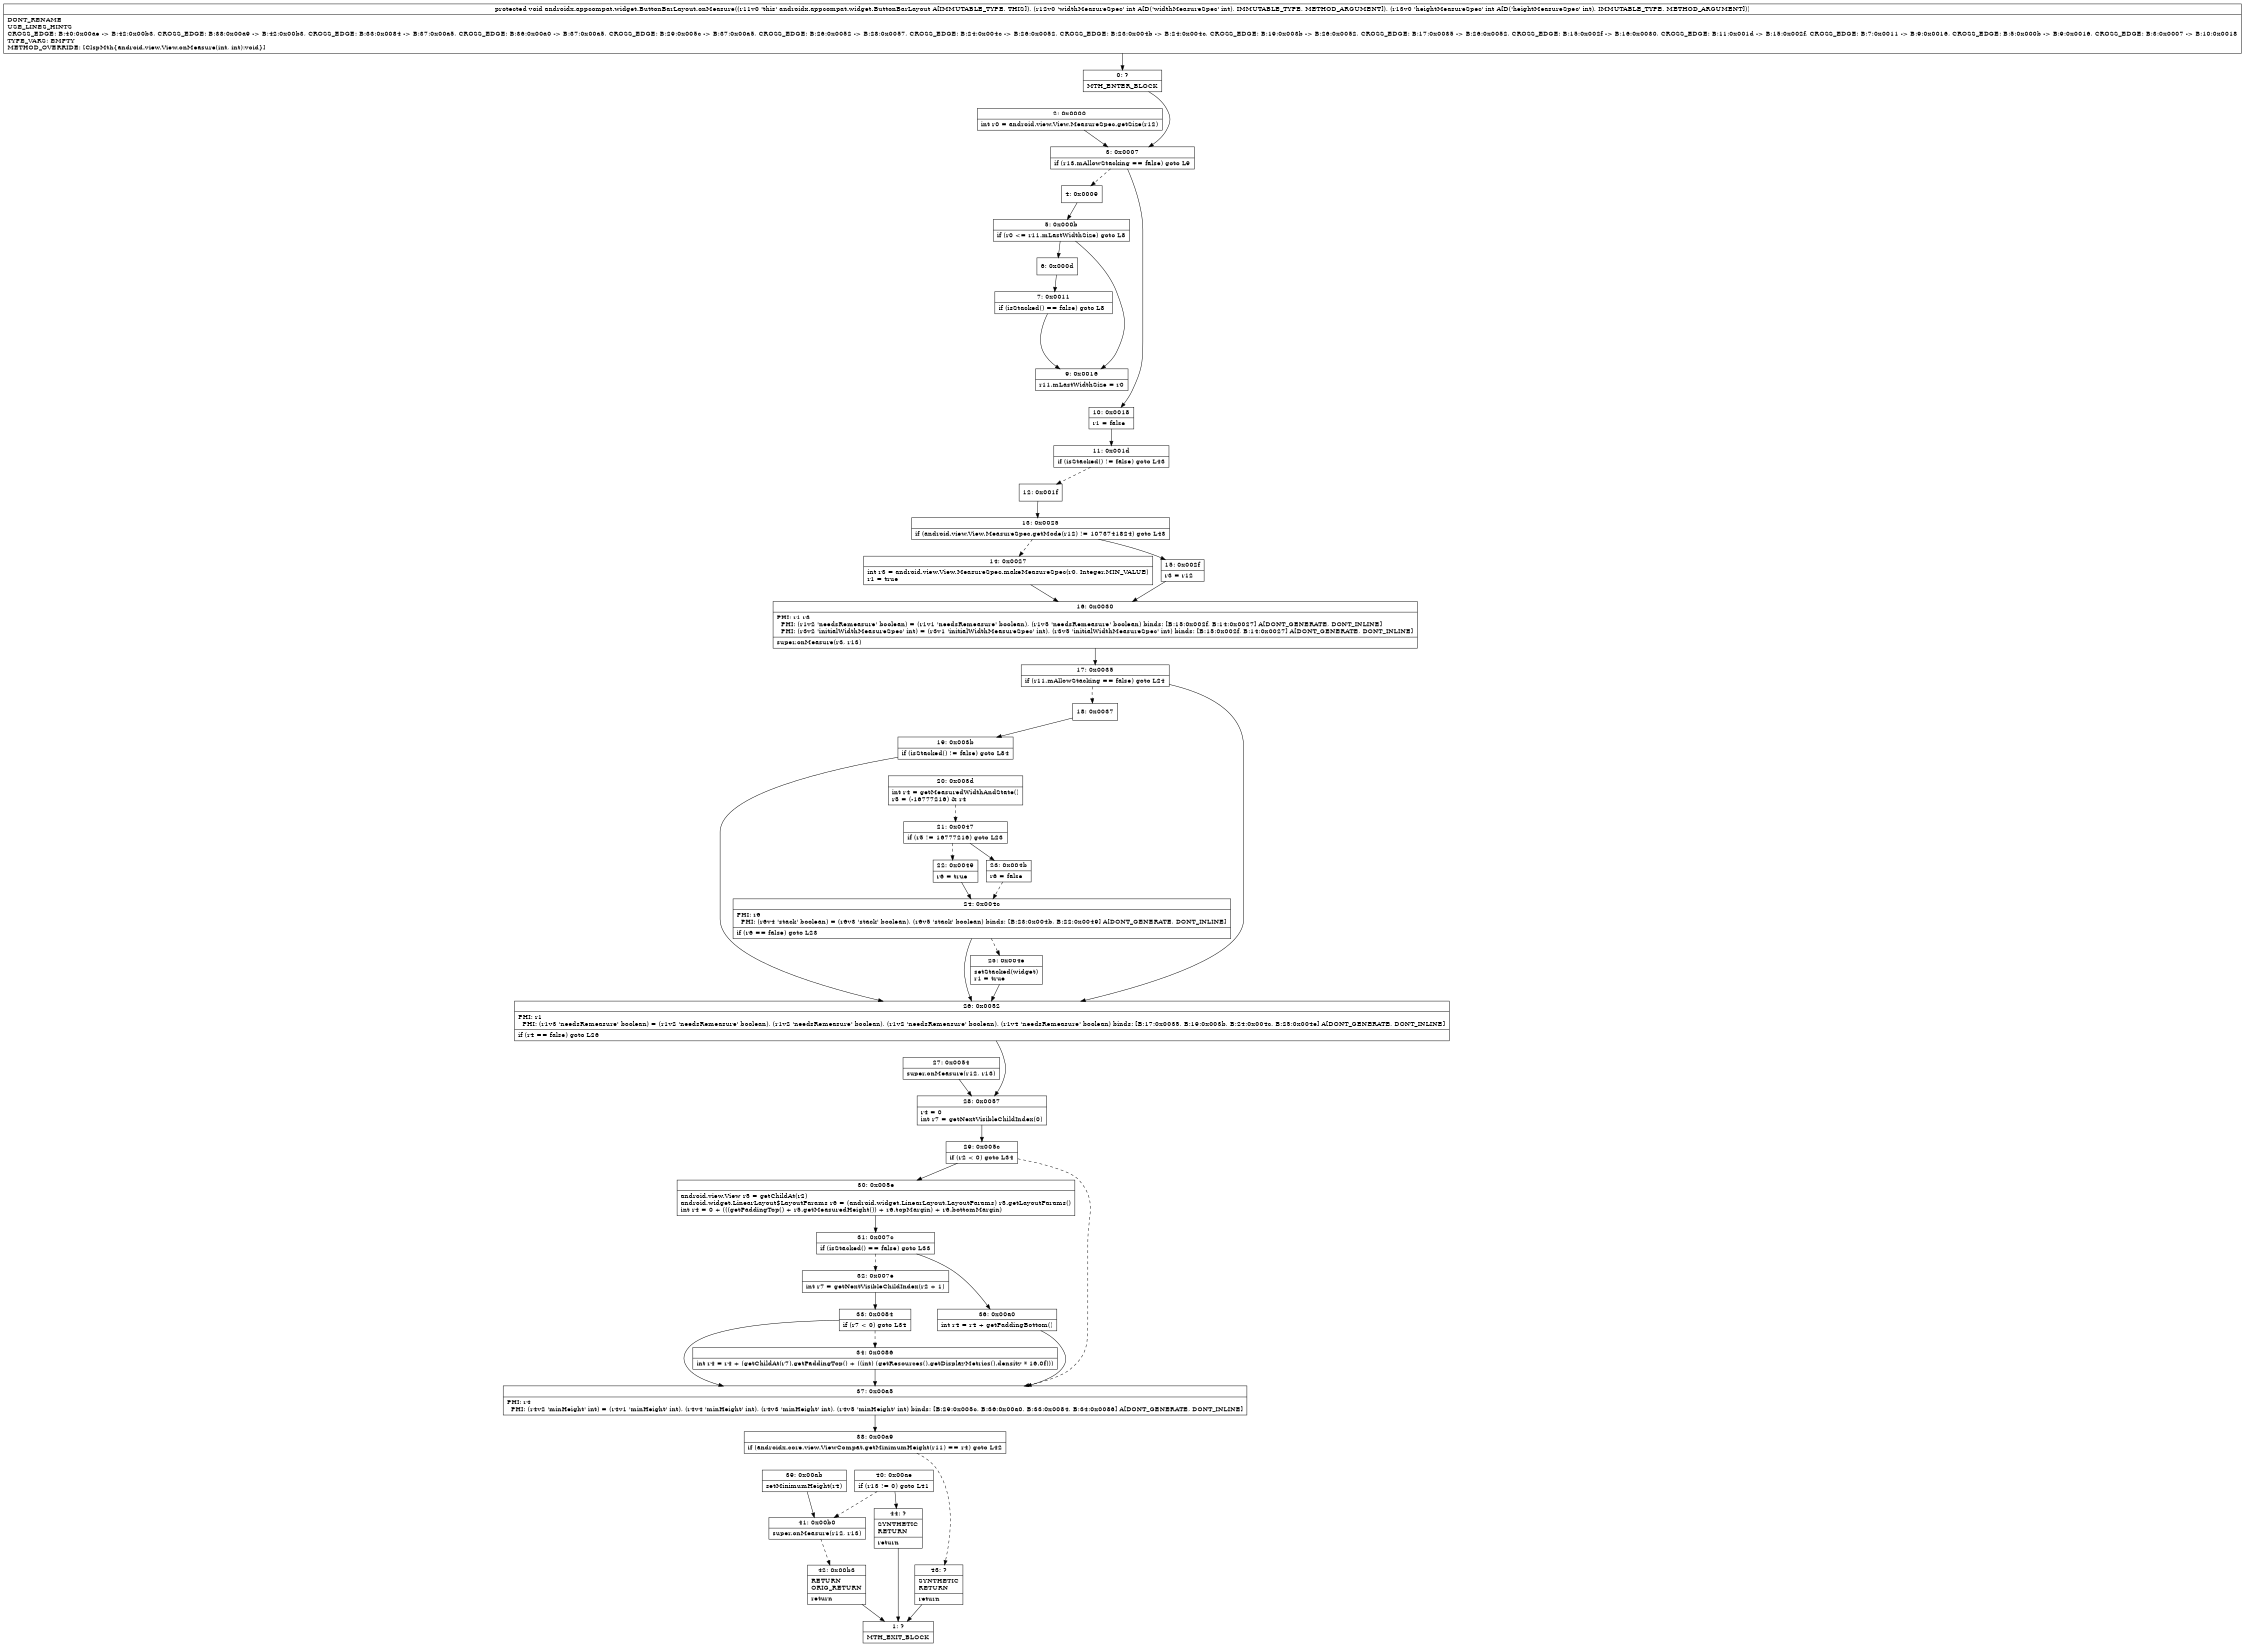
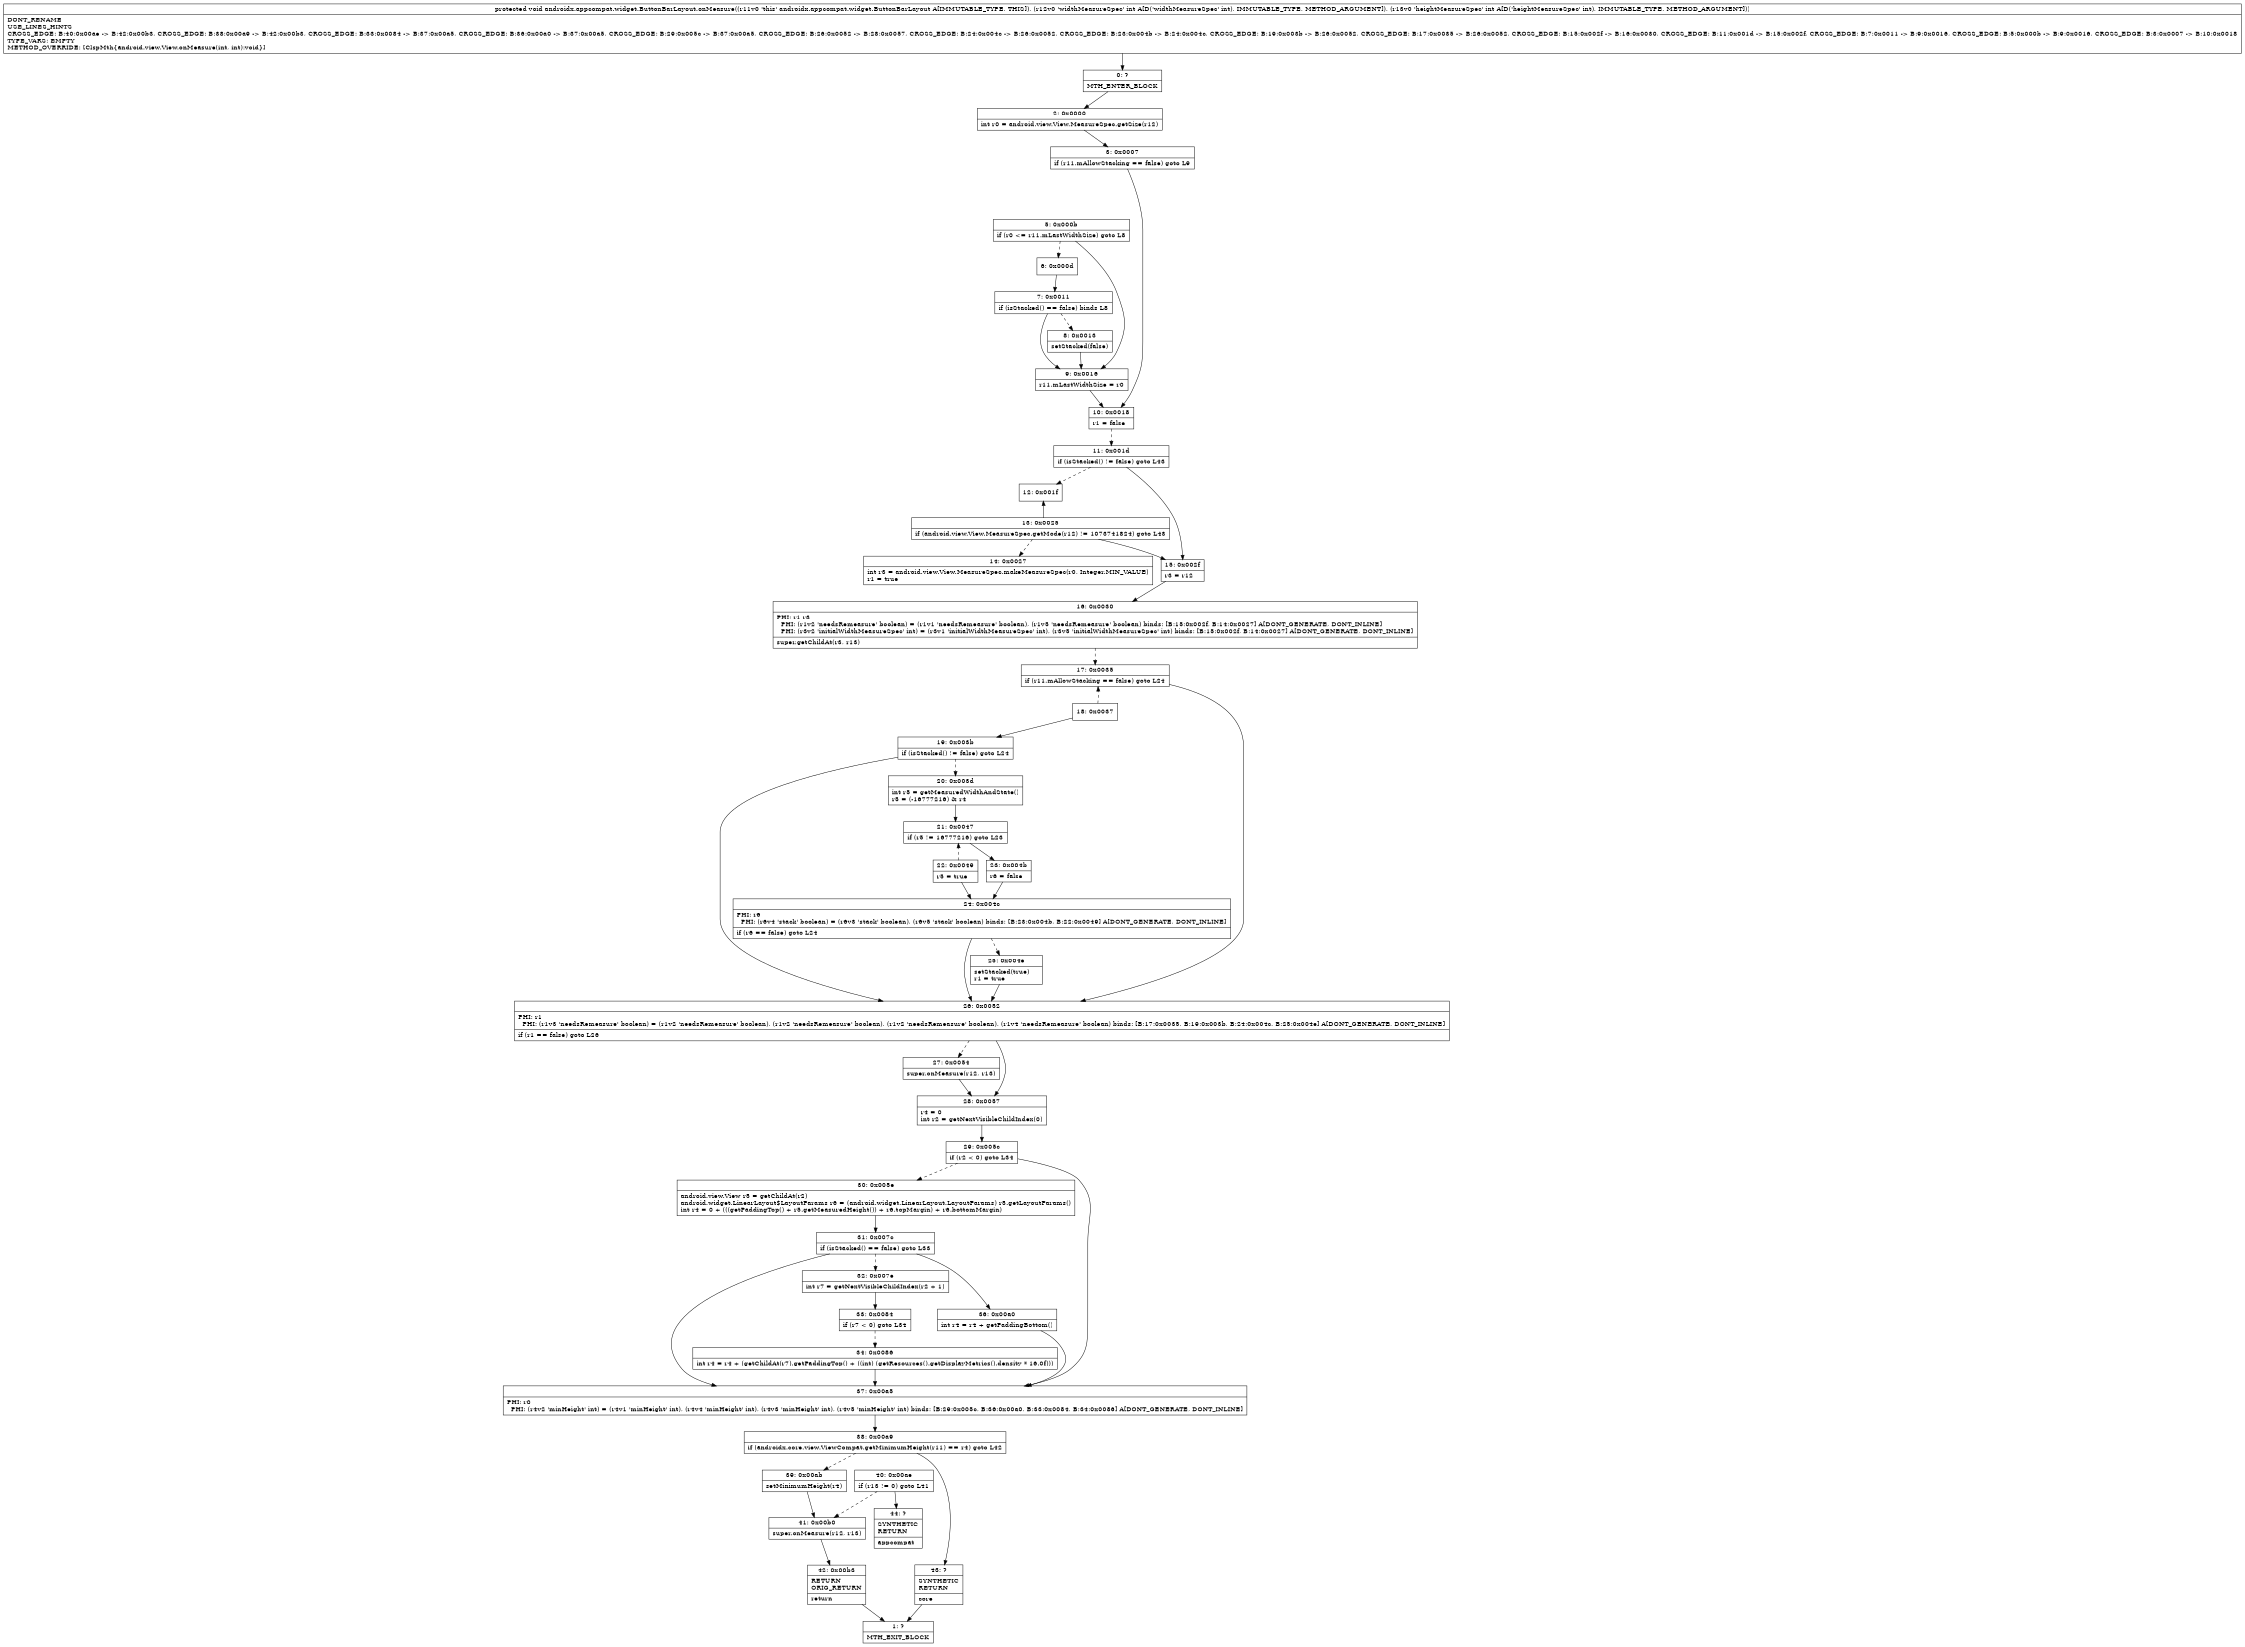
edge "0: ?" -> "3: 0x0007": now "0: ?" -> "2: 0x0000"
node "3: 0x0007": text "if (r13.mAllowStacking == false) goto L9" -> "if (r11.mAllowStacking == false) goto L9"
node "4: 0x0009": removed
edge "5: 0x000b" -> "6: 0x000d": style solid -> dashed
node "7: 0x0011": text "if (isStacked() == false) goto L8" -> "if (isStacked() == false) binds L8"
node "8: 0x0013": added
edge "9: 0x0016" -> "10: 0x0018": added
edge "10: 0x0018" -> "11: 0x001d": style solid -> dashed
edge "11: 0x001d" -> "15: 0x002f": added
edge "12: 0x001f" -> "13: 0x0025": reversed
edge "14: 0x0027" -> "16: 0x0030": removed
node "16: 0x0030": text "super.onMeasure(r3, r13)" -> "super.getChildAt(r3, r13)"
edge "16: 0x0030" -> "17: 0x0035": style solid -> dashed
edge "17: 0x0035" -> "18: 0x0037": reversed
node "19: 0x003b": text "if (isStacked() != false) goto L84" -> "if (isStacked() != false) goto L24"
edge "19: 0x003b" -> "20: 0x003d": added
node "20: 0x003d": text "int r4 = getMeasuredWidthAndState()" -> "int r5 = getMeasuredWidthAndState()"
edge "20: 0x003d" -> "21: 0x0047": style dashed -> solid
edge "21: 0x0047" -> "22: 0x0049": reversed
node "22: 0x0049": text "r6 = true" -> "r5 = true"
edge "23: 0x004b" -> "24: 0x004c": style dashed -> solid
node "24: 0x004c": text "if (r6 == false) goto L23" -> "if (r6 == false) goto L24"
node "25: 0x004e": text "setStacked(widget)" -> "setStacked(true)"
node "26: 0x0052": text "if (r4 == false) goto L26" -> "if (r1 == false) goto L26"
edge "26: 0x0052" -> "27: 0x0054": added
node "28: 0x0057": text "int r7 = getNextVisibleChildIndex(0)" -> "int r2 = getNextVisibleChildIndex(0)"
edge "29: 0x005c" -> "30: 0x005e": style solid -> dashed
edge "29: 0x005c" -> "37: 0x00a5": style dashed -> solid
edge "33: 0x0084" -> "37: 0x00a5": now "31: 0x007c" -> "37: 0x00a5"
node "37: 0x00a5": text "PHI: r4" -> "PHI: r0"
edge "38: 0x00a9" -> "39: 0x00ab": added
edge "38: 0x00a9" -> "43: ?": style dashed -> solid
node "44: ?": text "return" -> "appcompat"
edge "41: 0x00b0" -> "42: 0x00b3": style dashed -> solid
edge "44: ?" -> "1: ?": removed
node "43: ?": text "return" -> "core"
